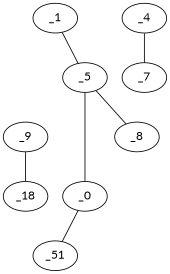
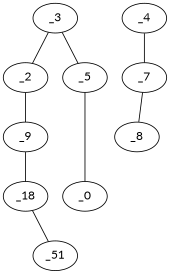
node "_1": label "_1" -> "_3"
node "_2": added
edge "_5" -- "_8": now "_7" -- "_8"
edge "_0" -- "_51": now "_18" -- "_51"
